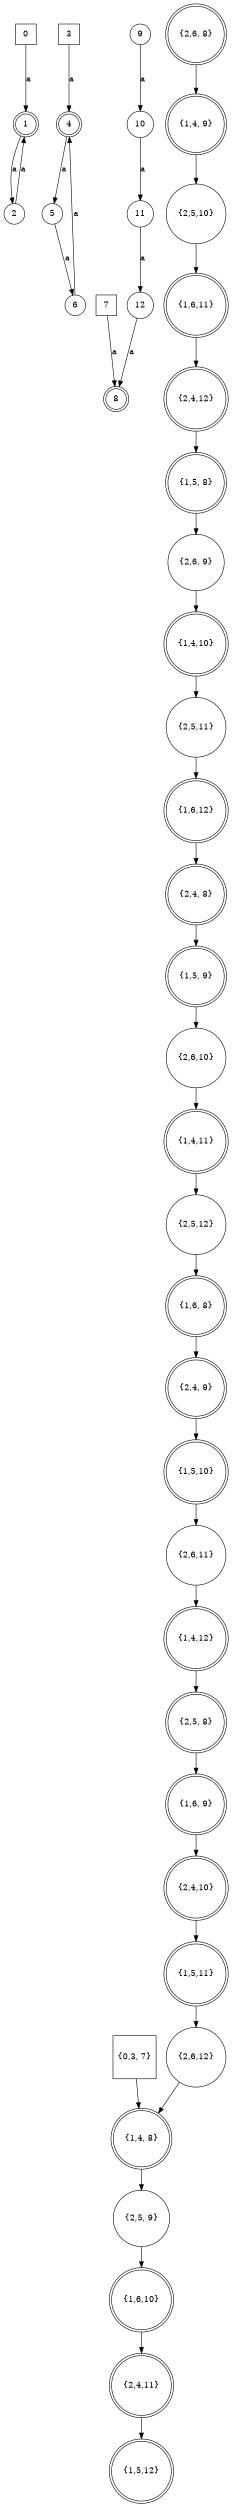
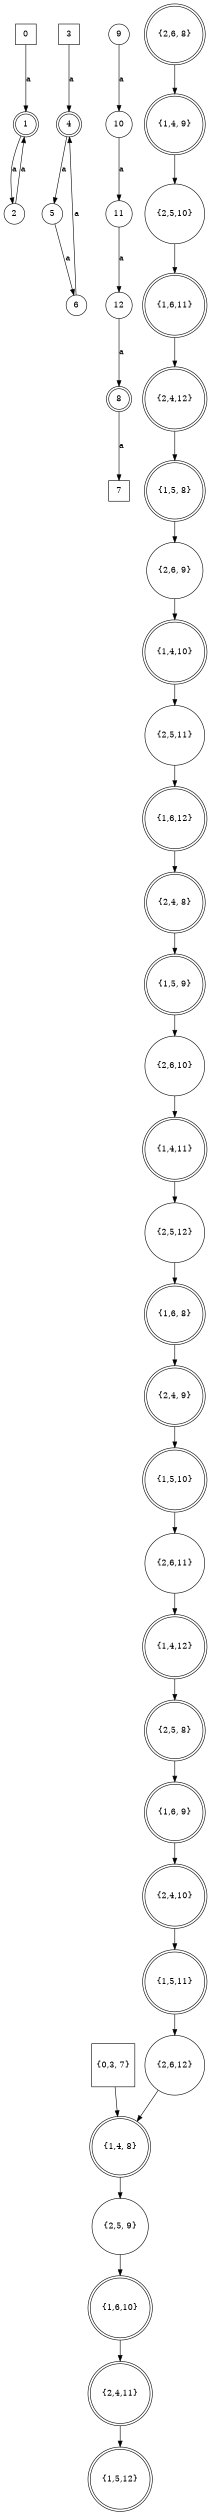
edge "7" -> "8": reversed
